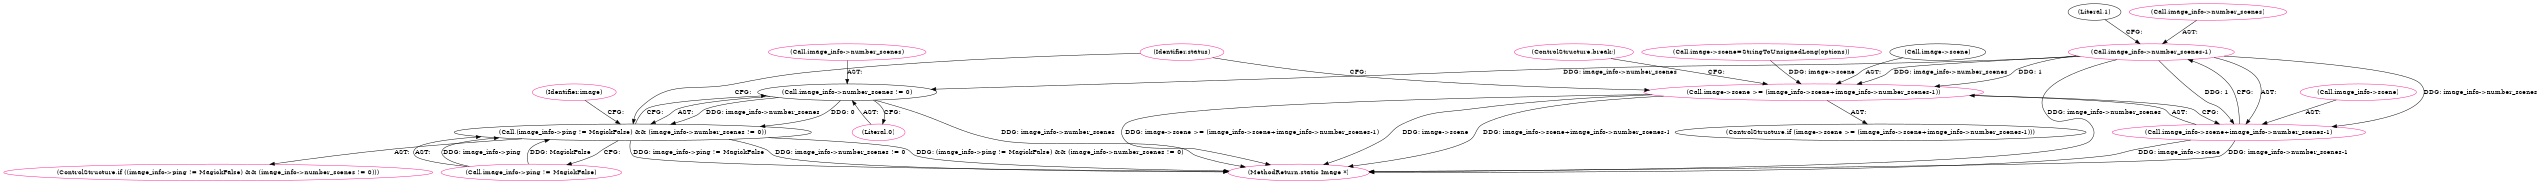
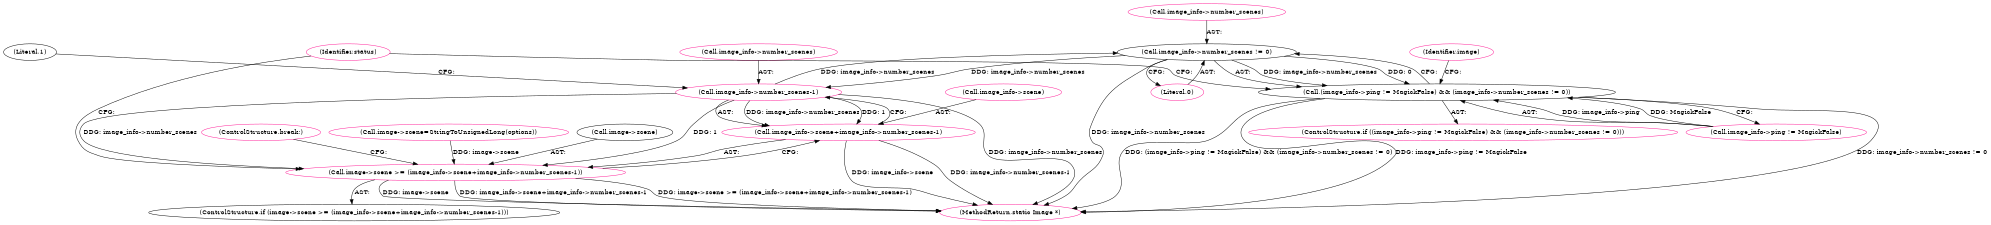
edge "(Call,image_info->number_scenes != 0)" -> "(Call,image_info->number_scenes-1)": added, label "DDG: image_info->number_scenes"
